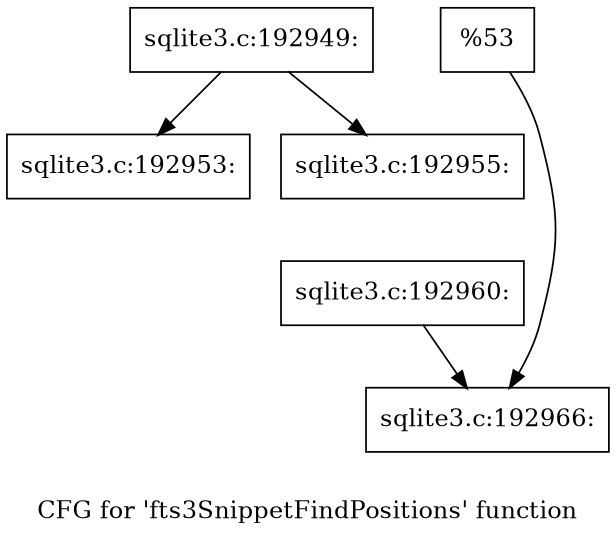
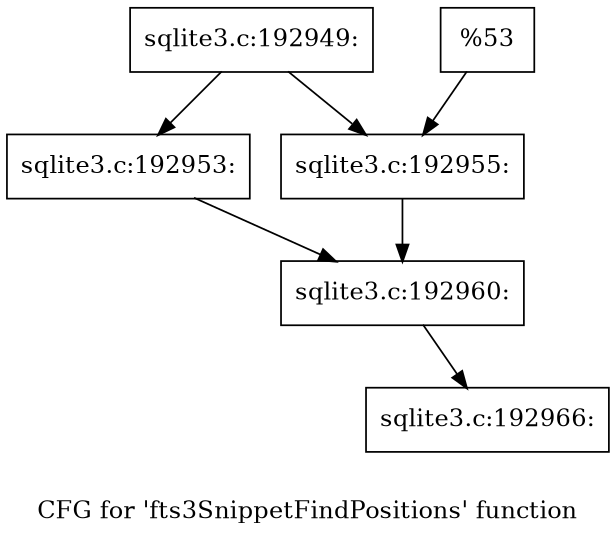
edge "sqlite3.c:192955:" -> "sqlite3.c:192960:": added
edge "%53" -> "sqlite3.c:192966:": now "%53" -> "sqlite3.c:192955:"
edge "sqlite3.c:192953:" -> "sqlite3.c:192960:": added
